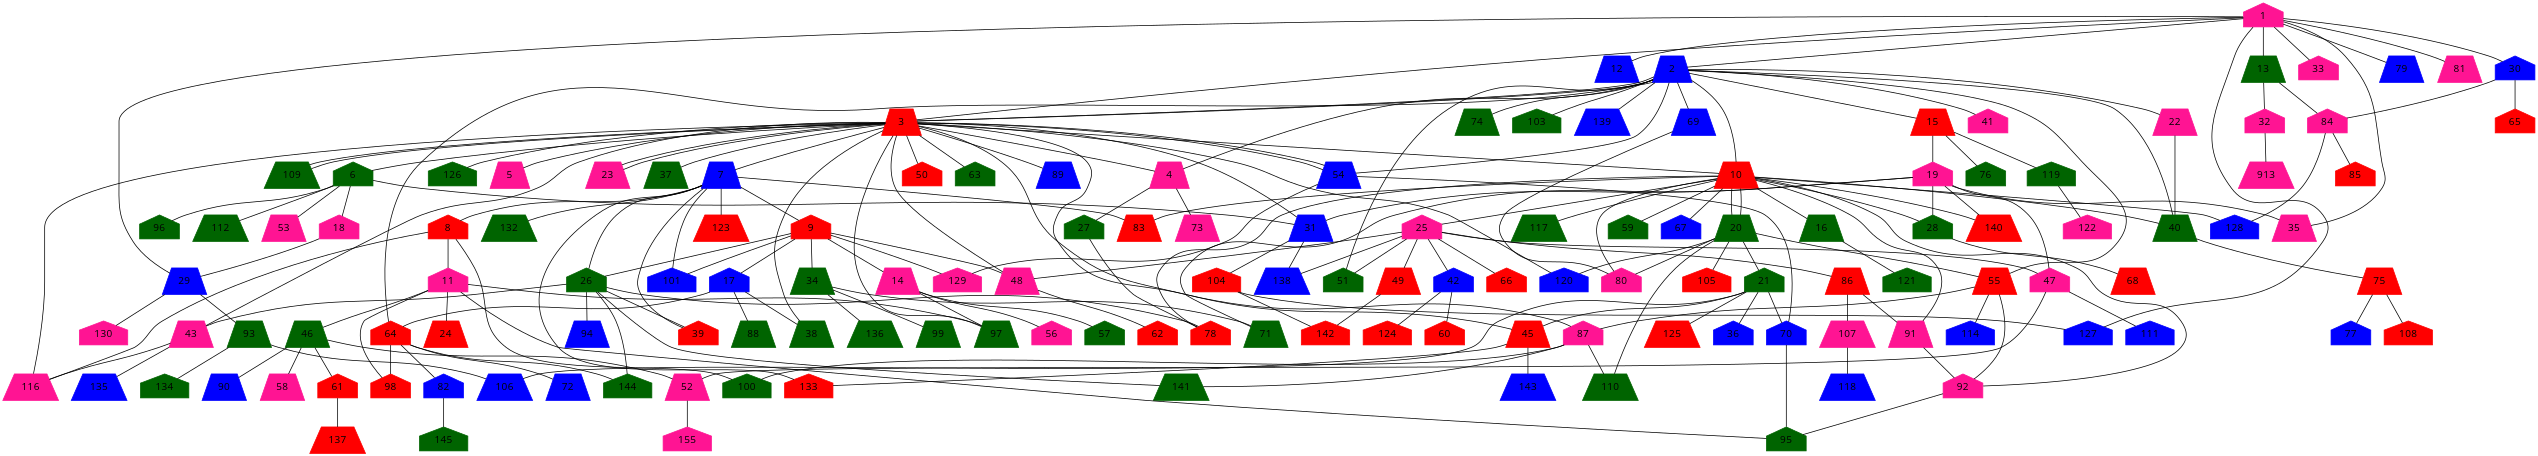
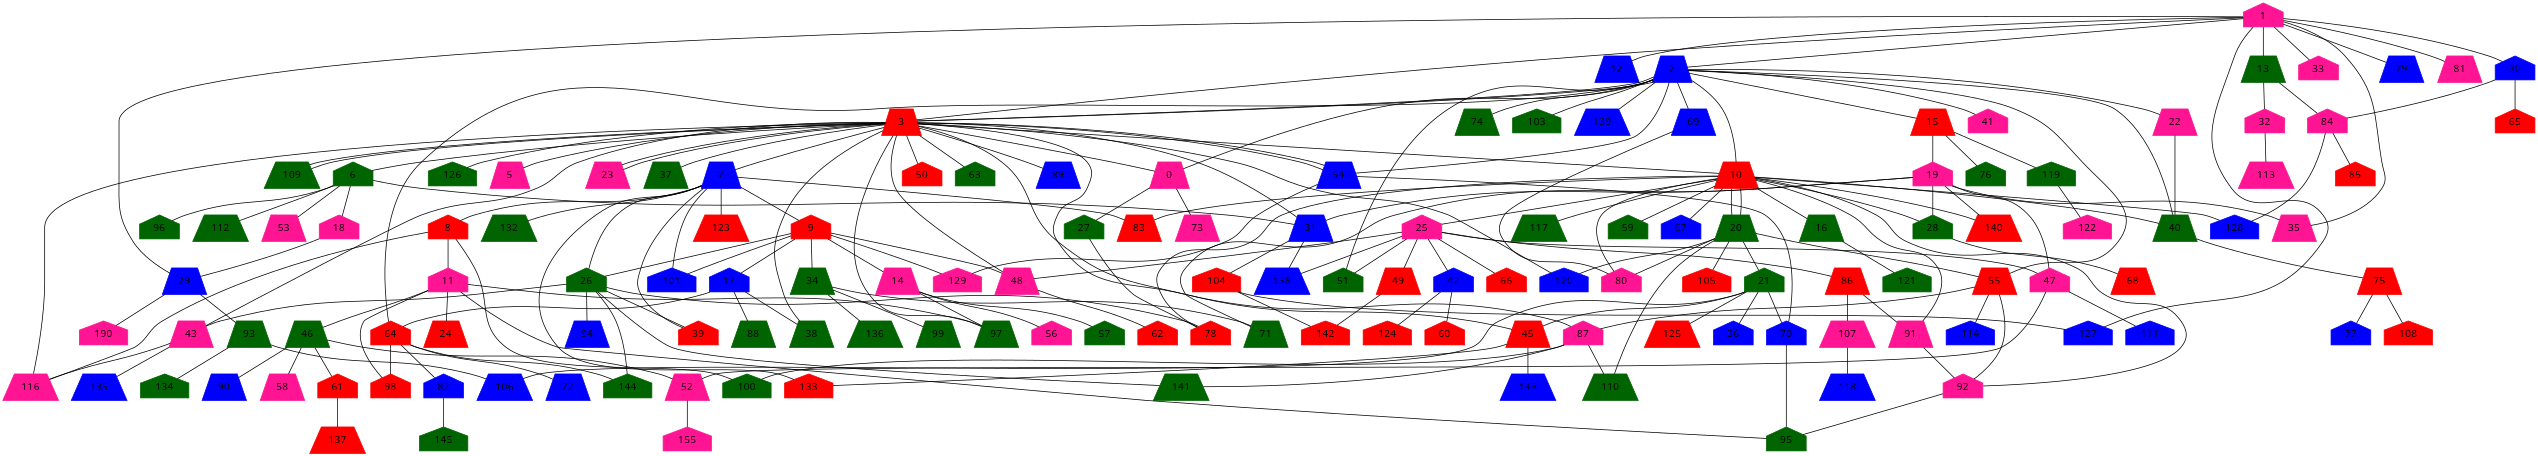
node "4": label "4" -> "0"
node "913": label "913" -> "113"
node "130": label "130" -> "190"
